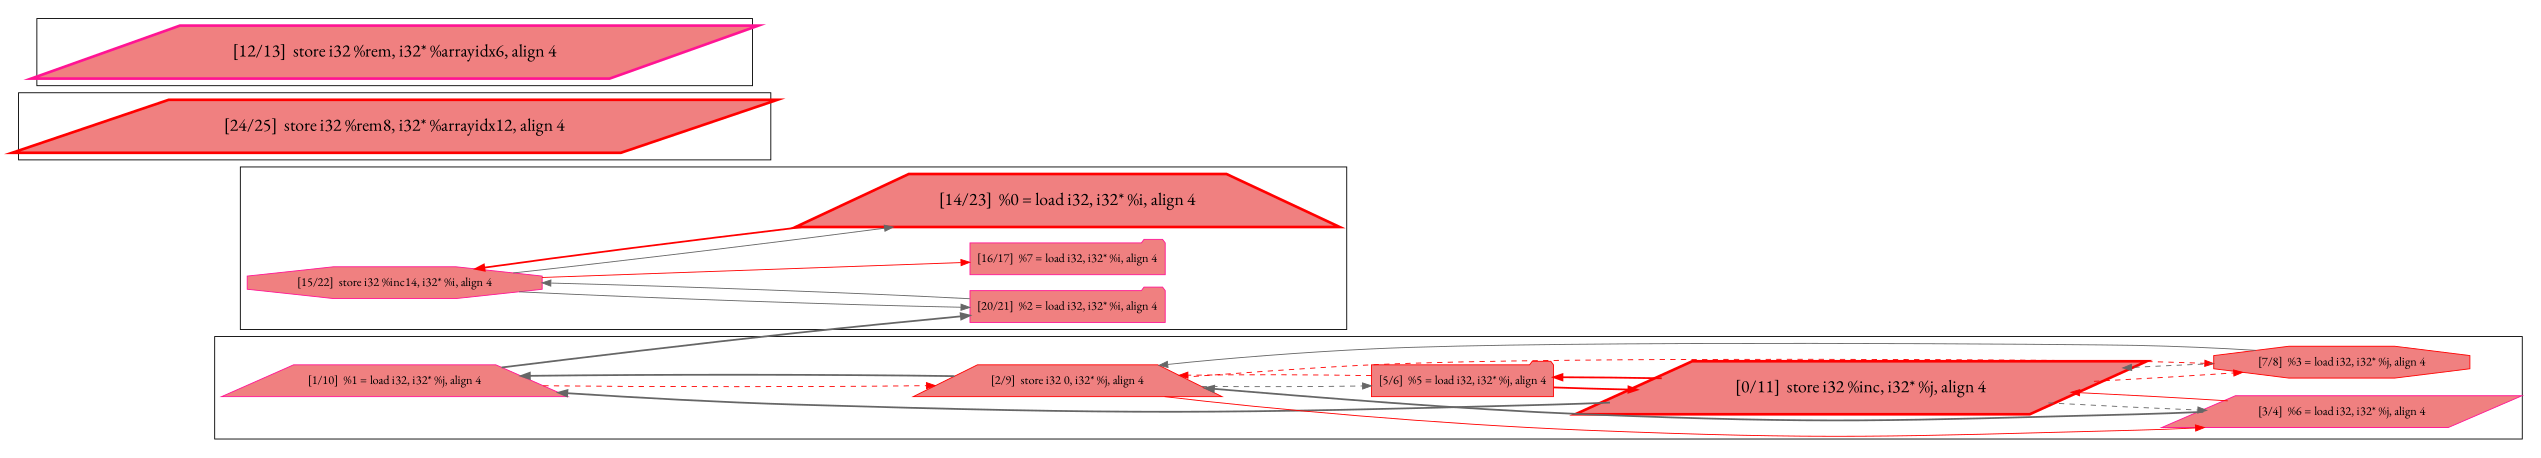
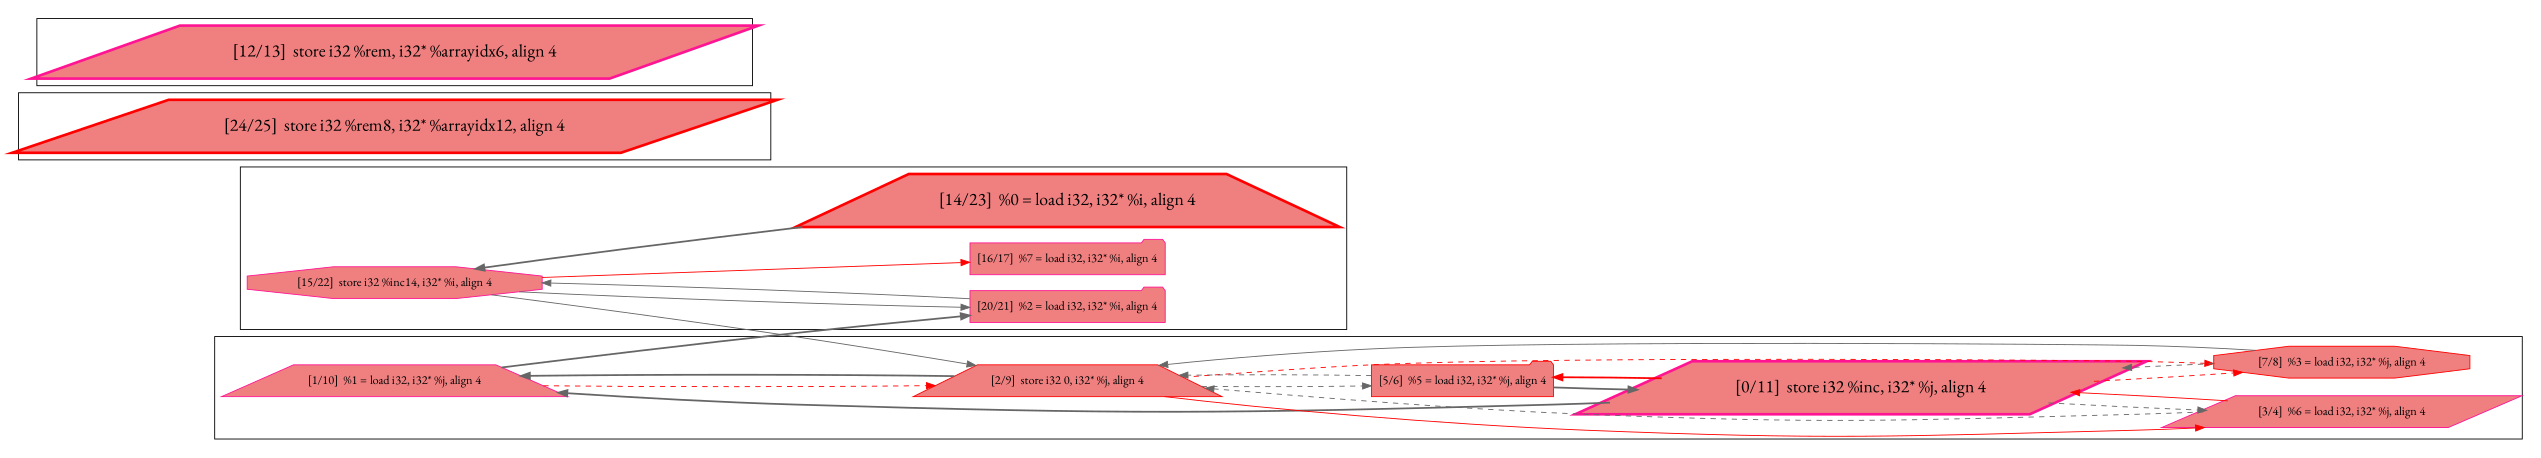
edge "[14/23]  %0 = load i32, i32* %i, align 4" -> "[15/22]  store i32 %inc14, i32* %i, align 4": color red -> gray40
edge "[15/22]  store i32 %inc14, i32* %i, align 4" -> "[14/23]  %0 = load i32, i32* %i, align 4": now "[15/22]  store i32 %inc14, i32* %i, align 4" -> "[2/9]  store i32 0, i32* %j, align 4"
edge "[5/6]  %5 = load i32, i32* %j, align 4" -> "[2/9]  store i32 0, i32* %j, align 4": color red -> gray40
node "[0/11]  store i32 %inc, i32* %j, align 4": color red -> deeppink
edge "[5/6]  %5 = load i32, i32* %j, align 4" -> "[0/11]  store i32 %inc, i32* %j, align 4": color red -> gray40
edge "[3/4]  %6 = load i32, i32* %j, align 4" -> "[2/9]  store i32 0, i32* %j, align 4": style bold -> dashed
